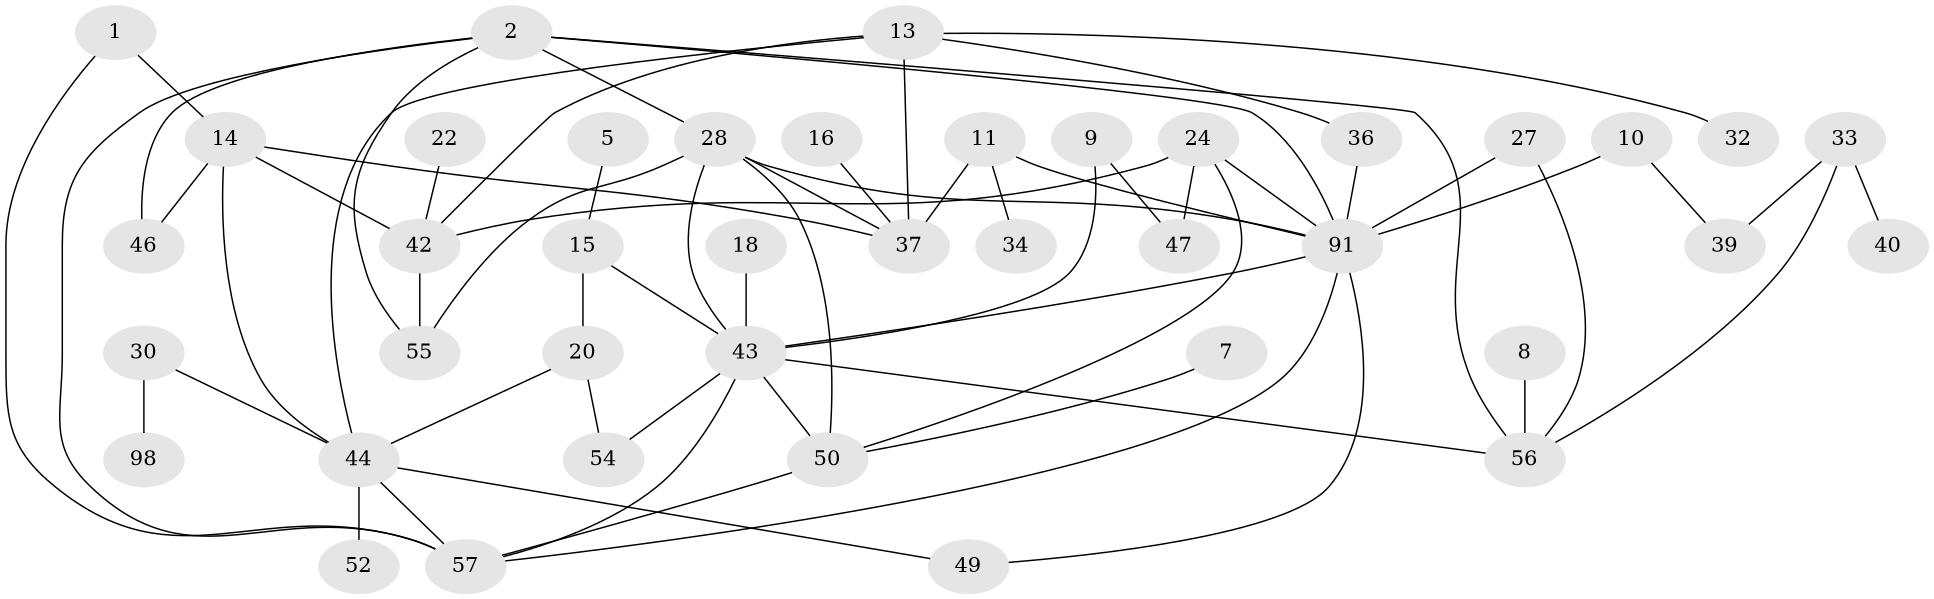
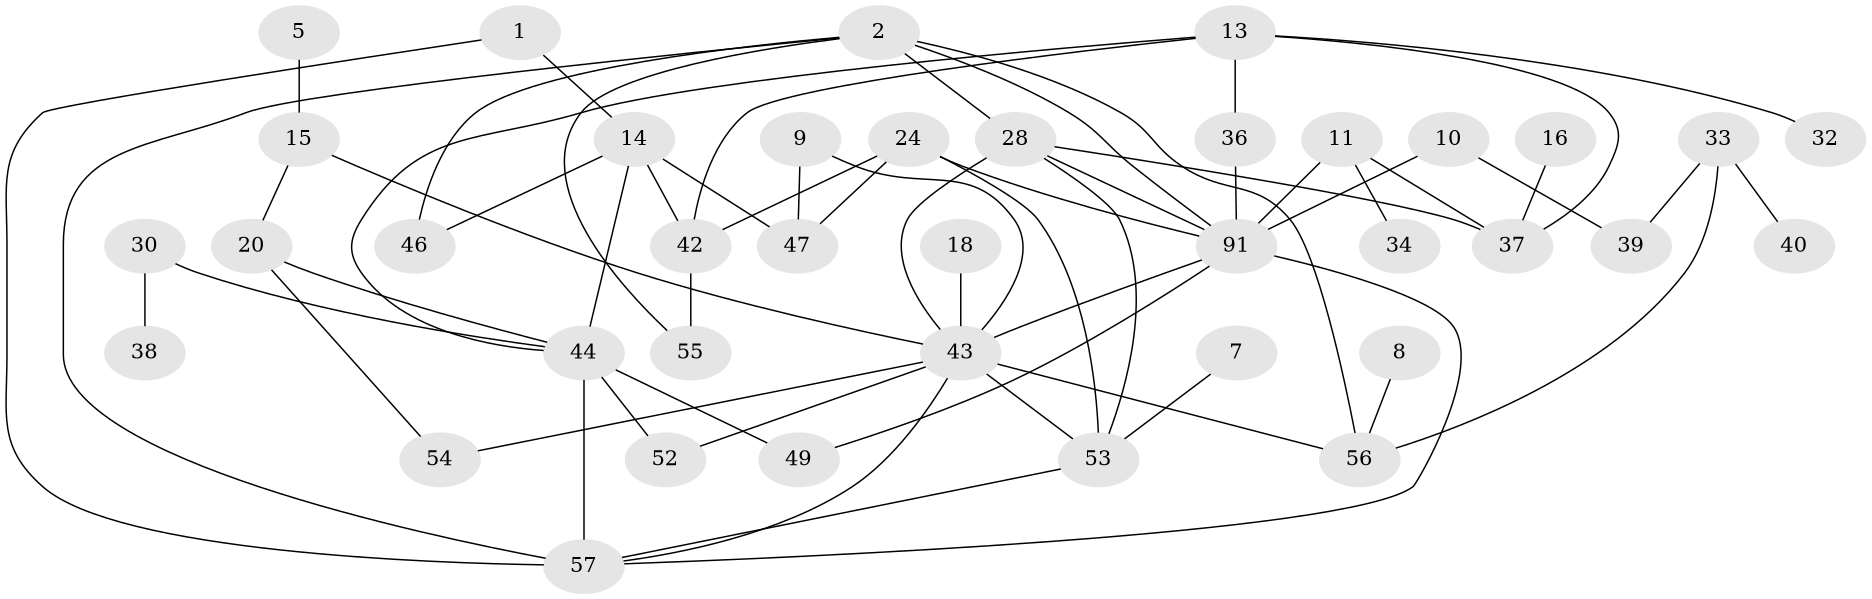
node "22": removed
node "27": removed
edge "14" -- "37": now "14" -- "47"
edge "28" -- "55": removed
edge "43" -- "52": added
node "98": label "98" -> "38"
node "50": label "50" -> "53"
